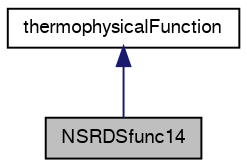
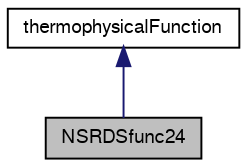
node "NSRDSfunc14": label "NSRDSfunc14" -> "NSRDSfunc24"
